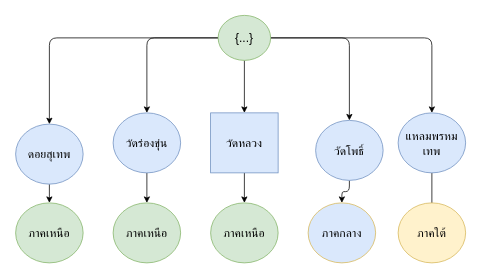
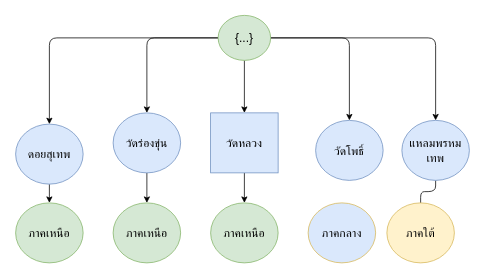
node "แหลมพรหมเทพ": moved (432, 143) -> (435, 150)
edge "วัดโพธิ์" -> "ภาคกลาง": removed
node "ภาคใต้": moved (432, 233) -> (420, 233)
